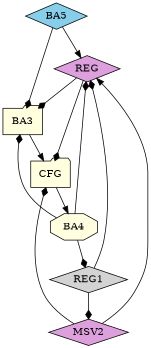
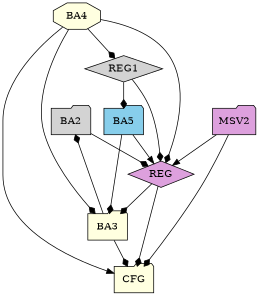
node "BA5": shape diamond -> folder
node "BA2": added
edge "BA3" -> "CFG": arrowhead normal -> diamond
edge "CFG" -> "BA4": reversed
edge "REG1" -> "MSV2": now "REG1" -> "BA5"
node "MSV2": shape diamond -> folder
